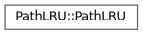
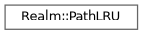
node "PathLRU::PathLRU": label "PathLRU::PathLRU" -> "Realm::PathLRU"
